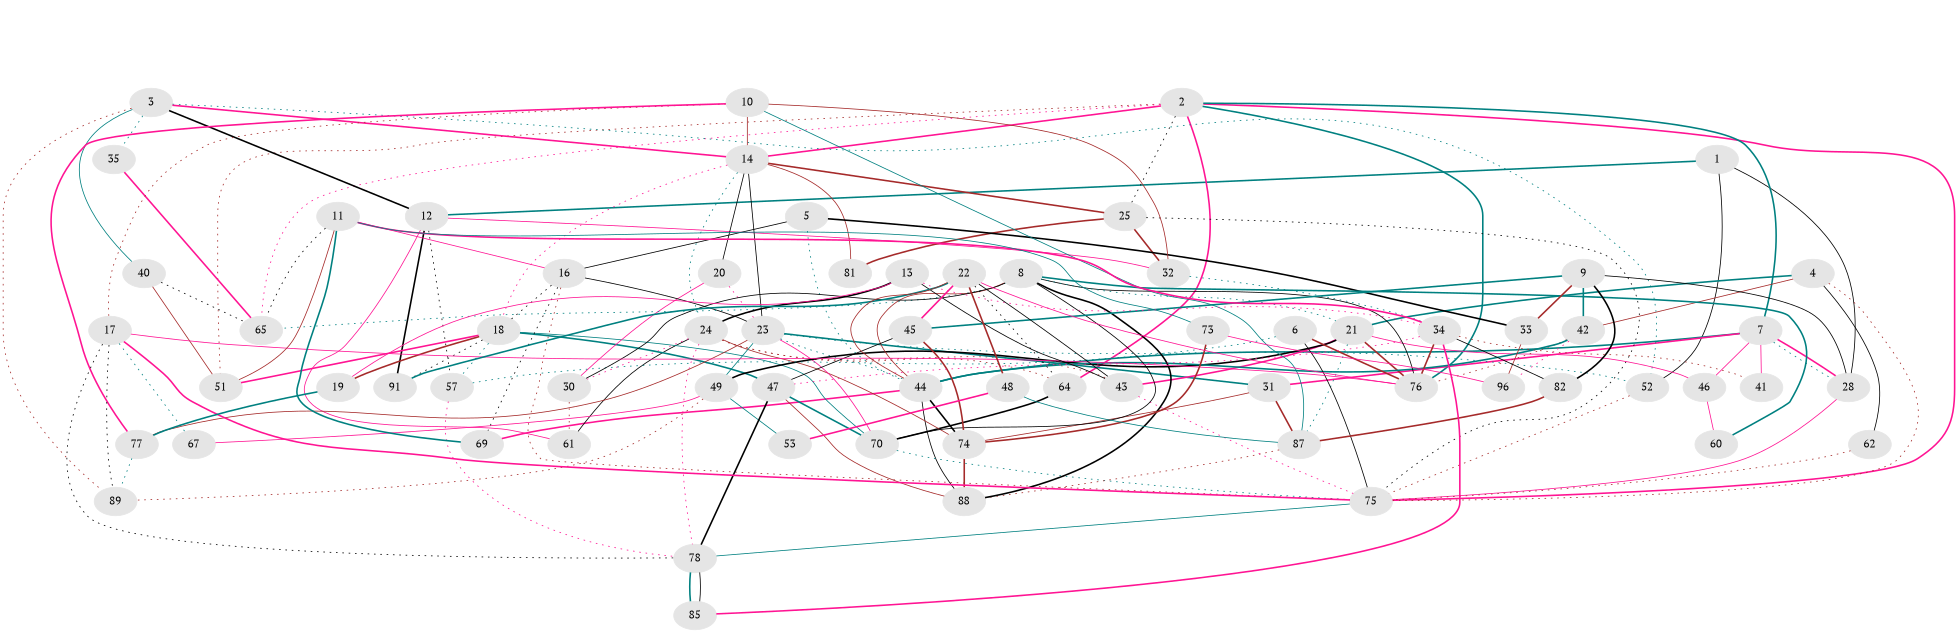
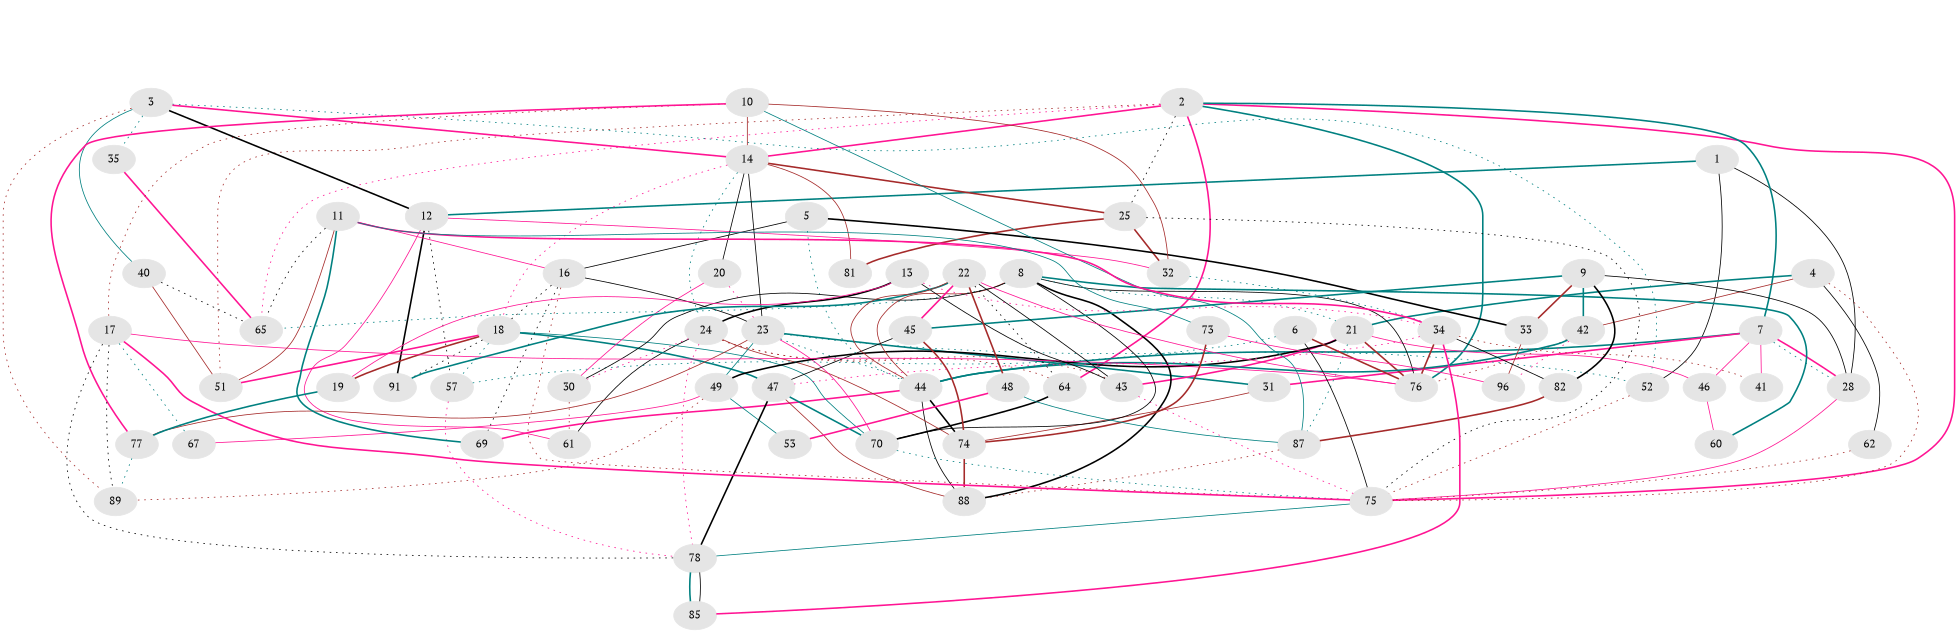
edge "31" -- "87": removed
